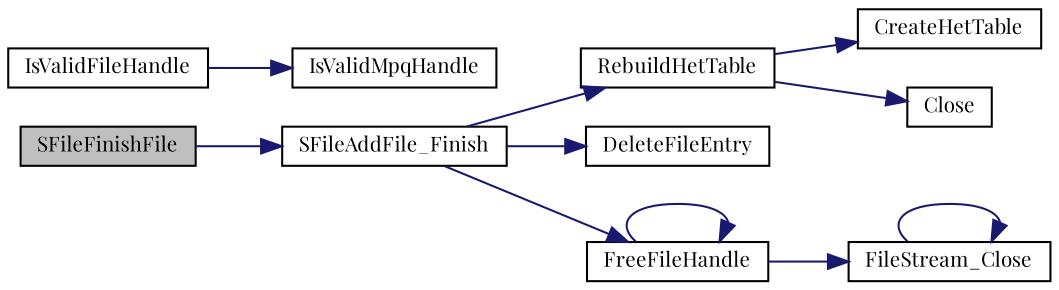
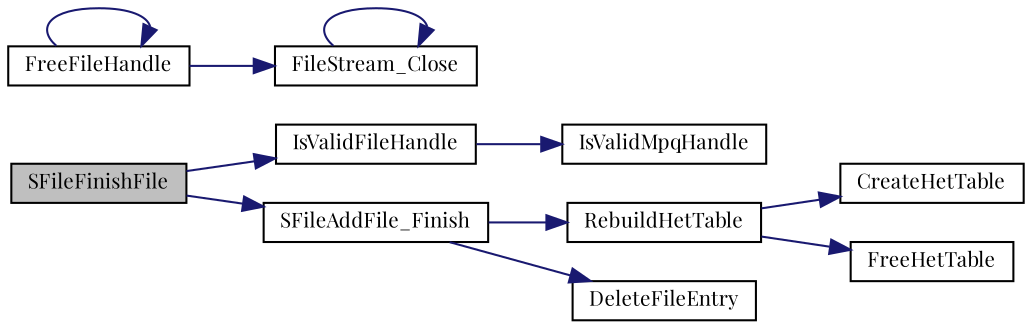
node "Close": label "Close" -> "FreeHetTable"
edge "SFileFinishFile" -> "IsValidFileHandle": added
edge "SFileAddFile_Finish" -> "FreeFileHandle": removed
